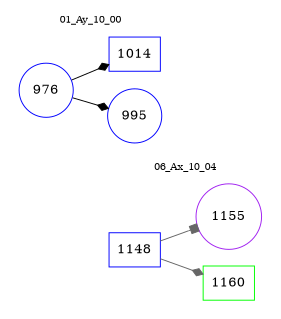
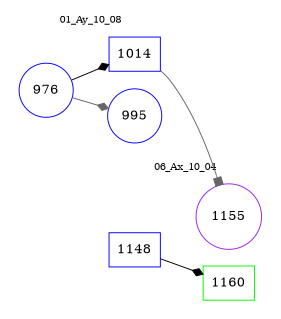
cluster "01_Ay_10_00": label "01_Ay_10_00" -> "01_Ay_10_08"
edge "976" -> "995": color black -> gray40
edge "1148" -> "1155": now "1014" -> "1155"
edge "1148" -> "1160": color gray40 -> black
